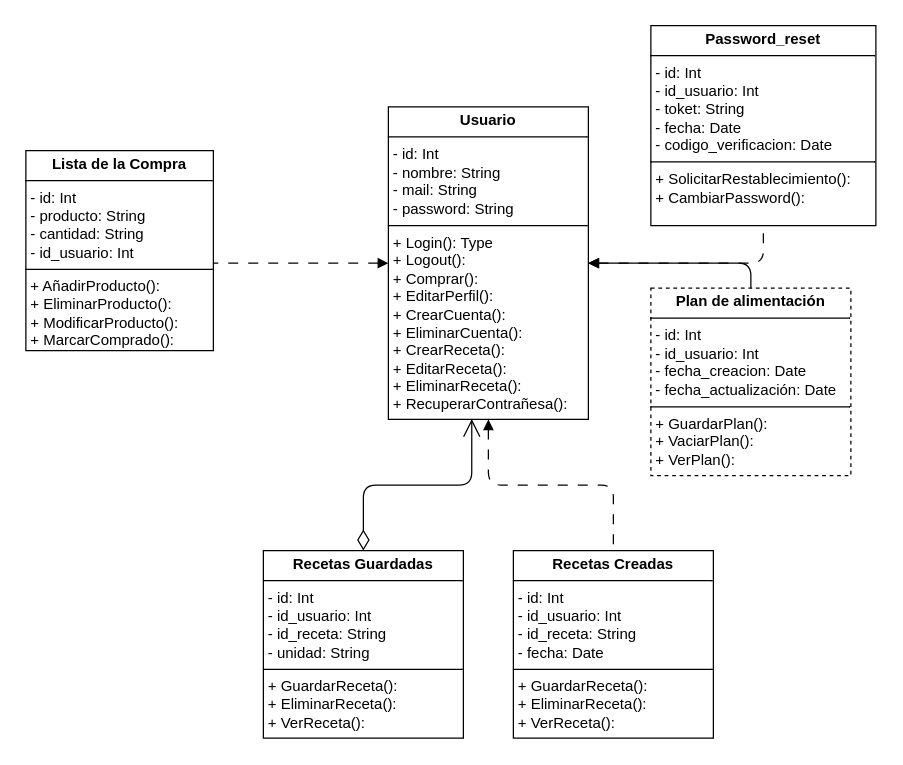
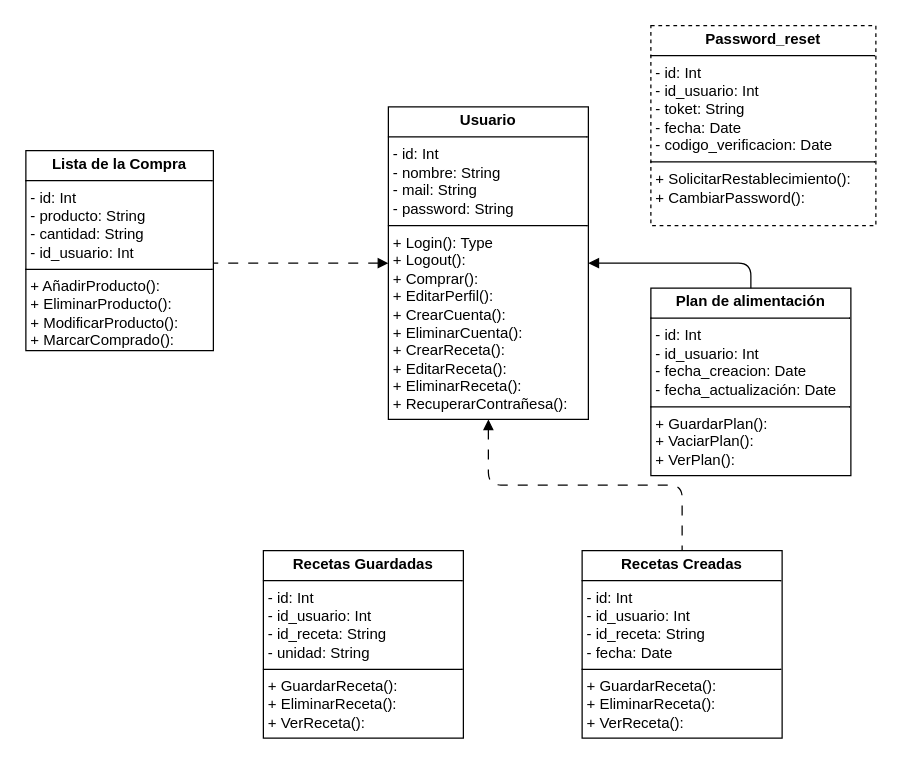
node "Password_reset - id: Int - id_usuario: Int - toket: String - fecha: Date - codigo_verificacion: Date + SolicitarRestablecimiento(): + CambiarPassword():": style solid -> dashed
edge "Password_reset - id: Int - id_usuario: Int - toket: String - fecha: Date - codigo_verificacion: Date + SolicitarRestablecimiento(): + CambiarPassword():" -> "Usuario - id: Int - nombre: String - mail: String - password: String + Login(): Type + Logout(): + Comprar(): + EditarPerfil(): + CrearCuenta(): + EliminarCuenta(): + CrearReceta(): + EditarReceta(): + EliminarReceta(): + RecuperarContrañesa():": removed
node "Plan de alimentación - id: Int - id_usuario: Int - fecha_creacion: Date - fecha_actualización: Date + GuardarPlan(): + VaciarPlan(): + VerPlan():": style dashed -> solid
edge "Usuario - id: Int - nombre: String - mail: String - password: String + Login(): Type + Logout(): + Comprar(): + EditarPerfil(): + CrearCuenta(): + EliminarCuenta(): + CrearReceta(): + EditarReceta(): + EliminarReceta(): + RecuperarContrañesa():" -- "Recetas Guardadas - id: Int - id_usuario: Int - id_receta: String - unidad: String + GuardarReceta(): + EliminarReceta(): + VerReceta():": removed
node "Recetas Creadas - id: Int - id_usuario: Int - id_receta: String - fecha: Date + GuardarReceta(): + EliminarReceta(): + VerReceta():": moved (613, 644) -> (682, 644)
